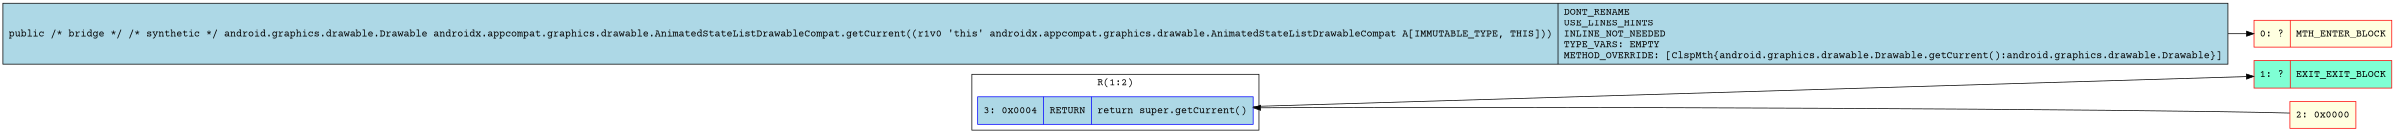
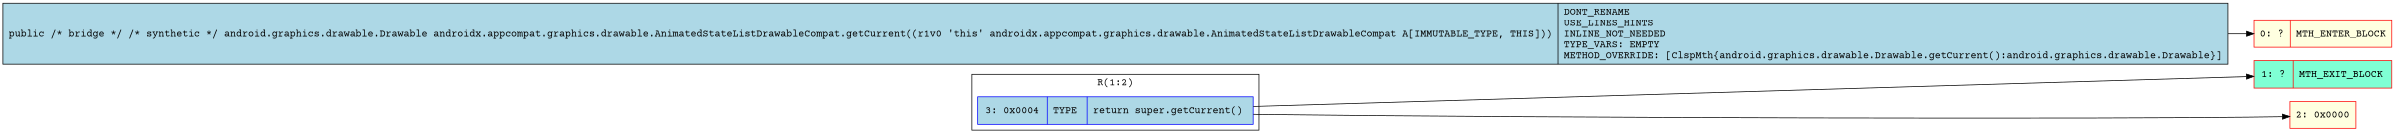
node "1: ?": text "EXIT_EXIT_BLOCK" -> "MTH_EXIT_BLOCK"
edge "2: 0x0000" -> "3: 0x0004": reversed
node "3: 0x0004": text "RETURN" -> "TYPE"
